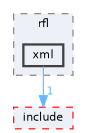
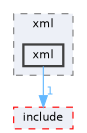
cluster "rfl": label "rfl" -> "xml"
